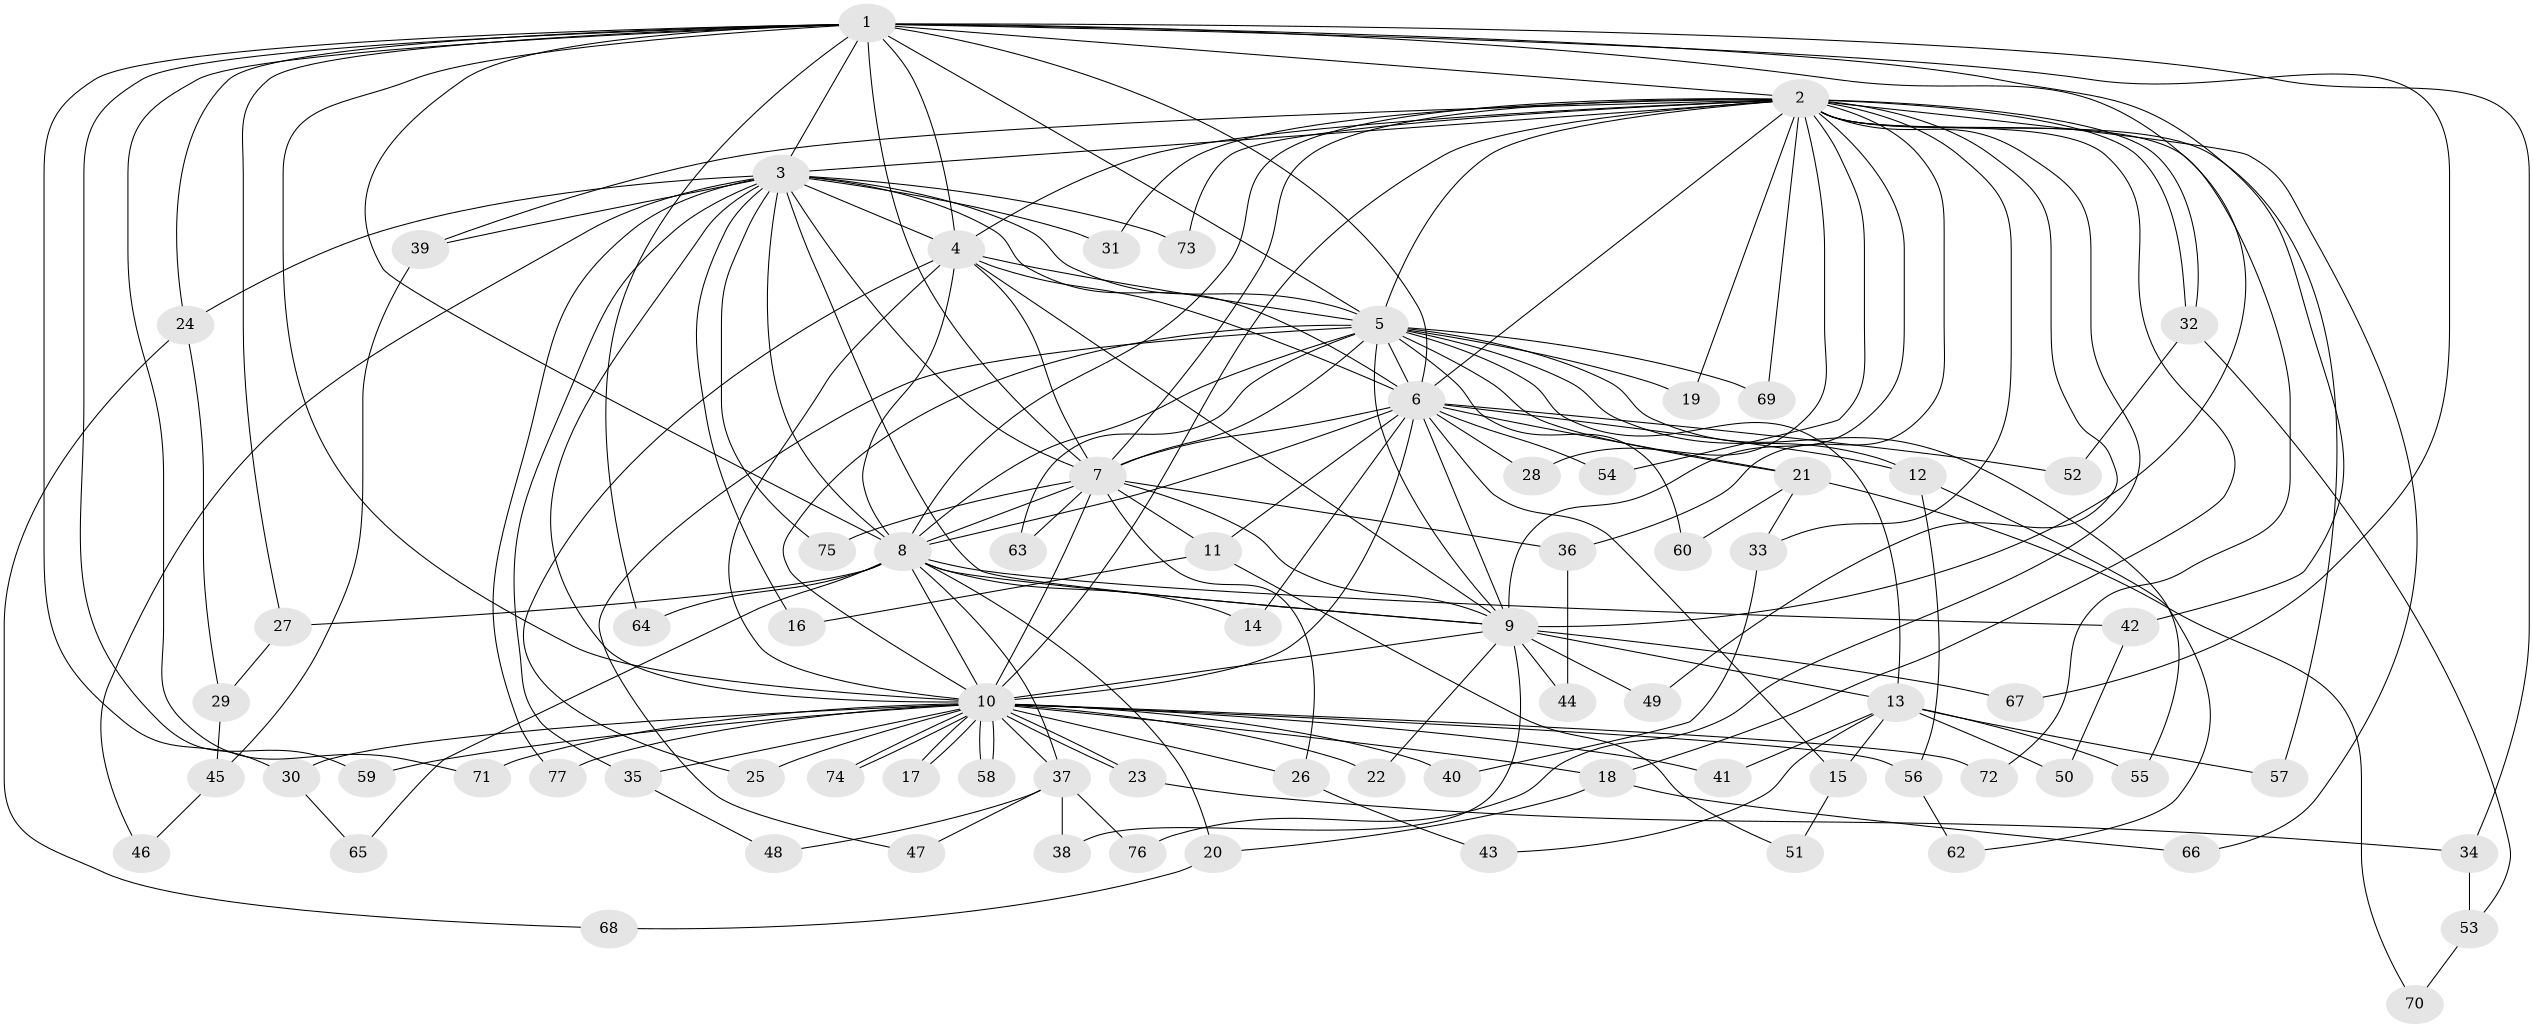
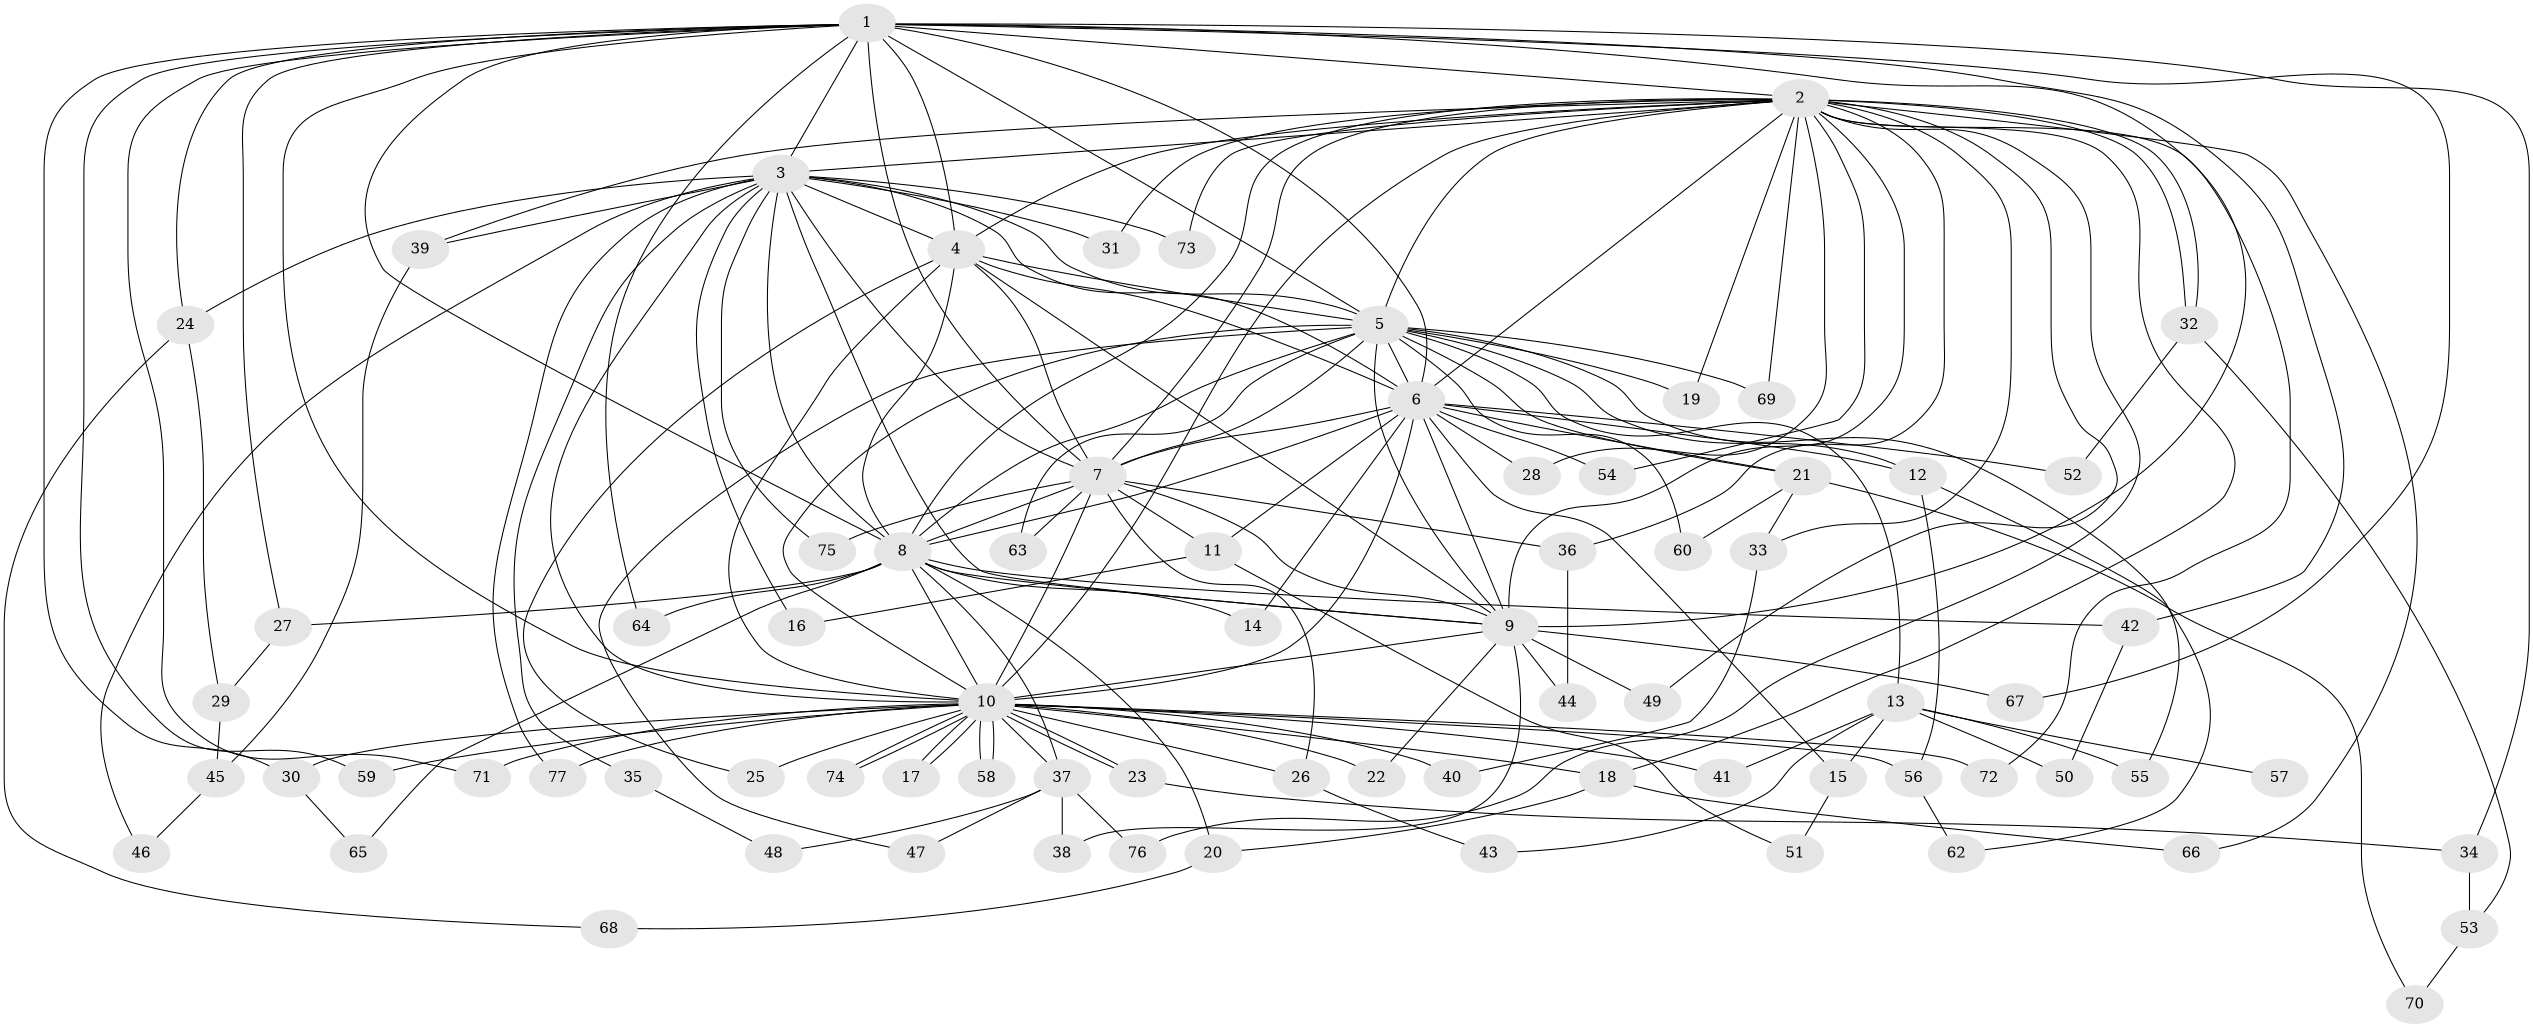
edge "2" -- "57": removed
edge "9" -- "13": removed
edge "10" -- "35": removed
